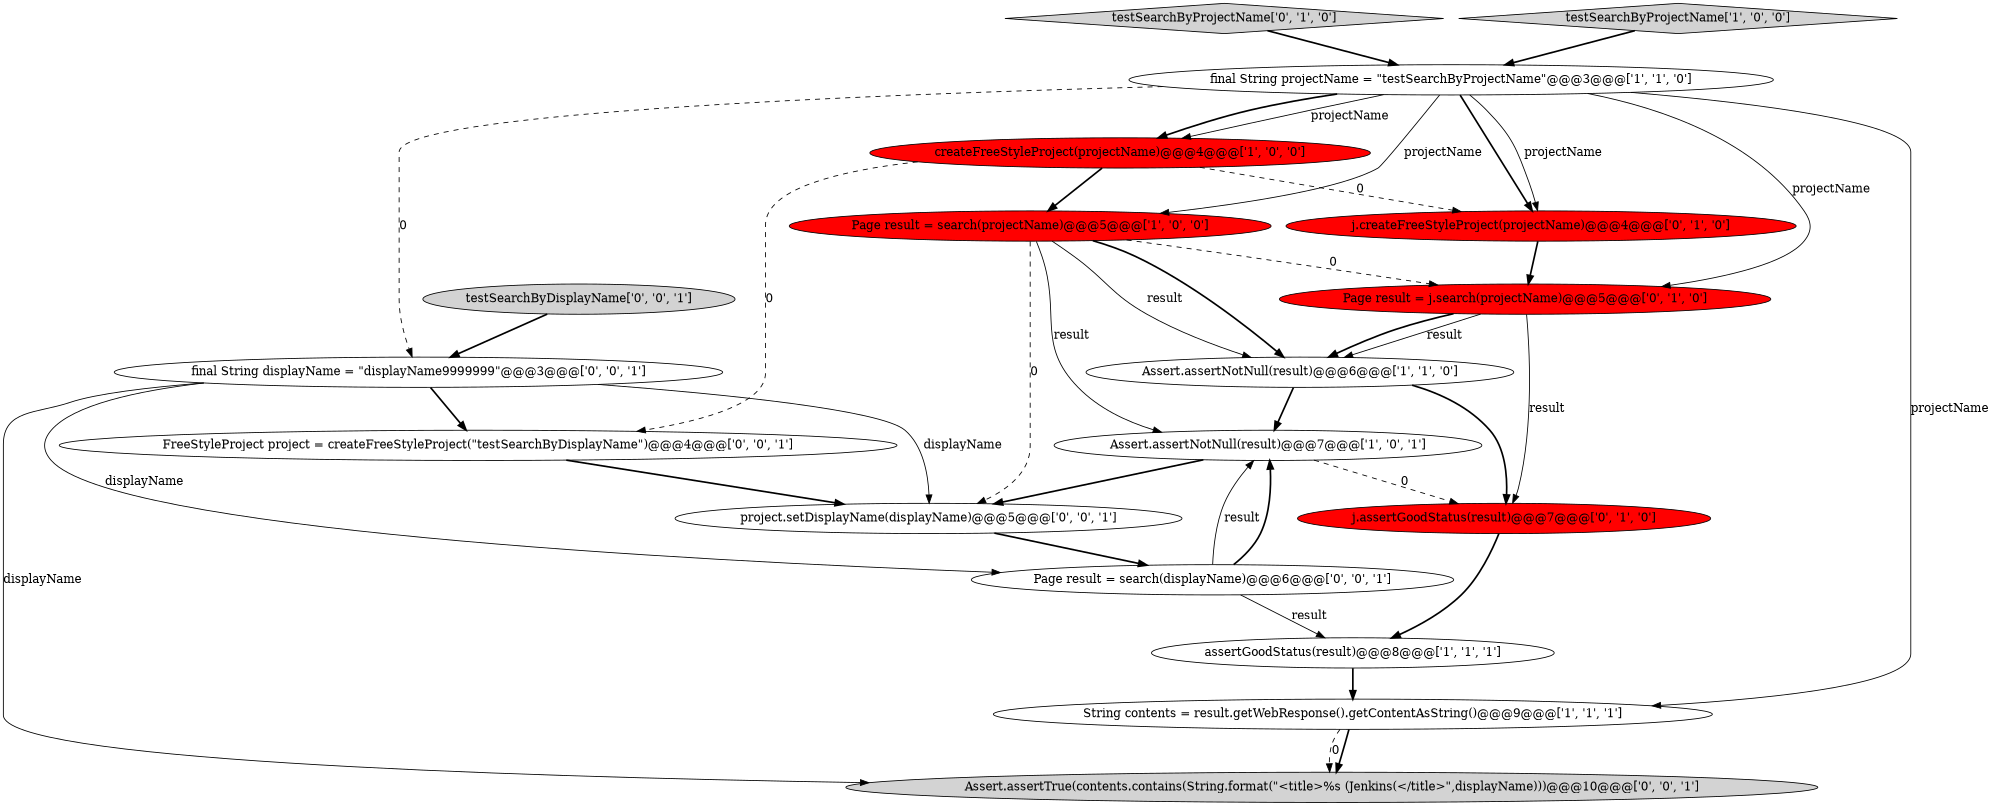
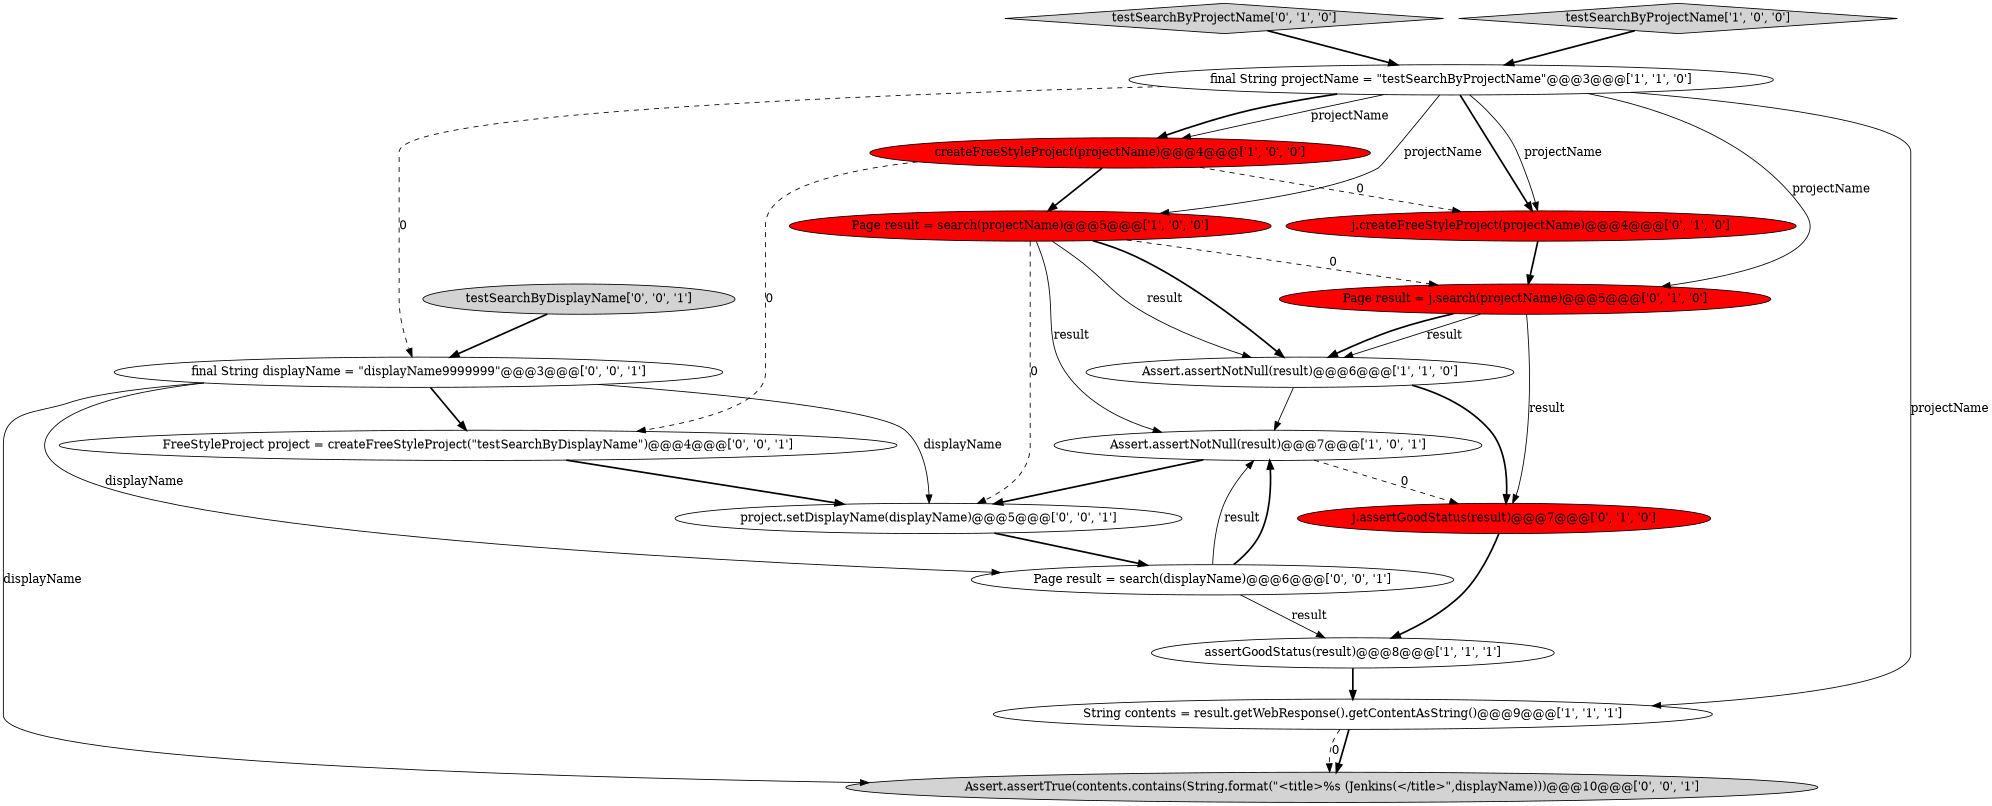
edge "Assert.assertNotNull(result)@@@6@@@['1', '1', '0']" -> "Assert.assertNotNull(result)@@@7@@@['1', '0', '1']": style bold -> solid
